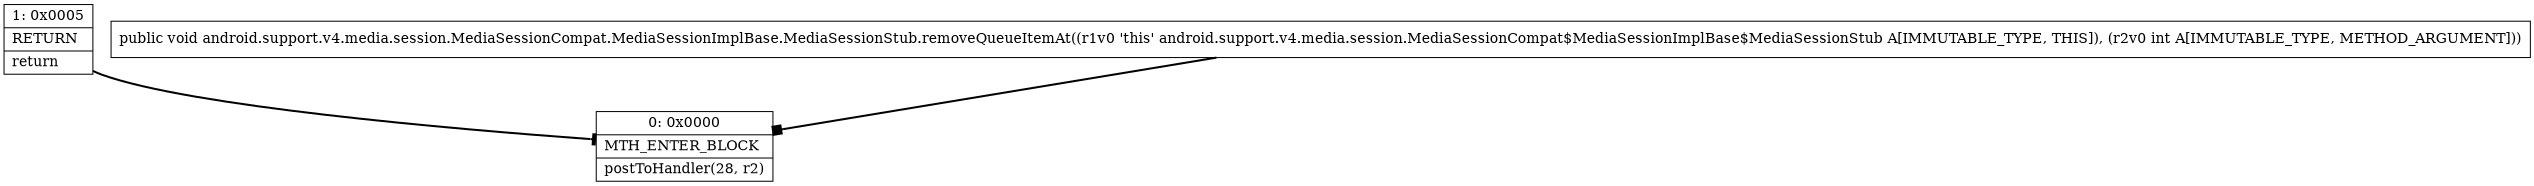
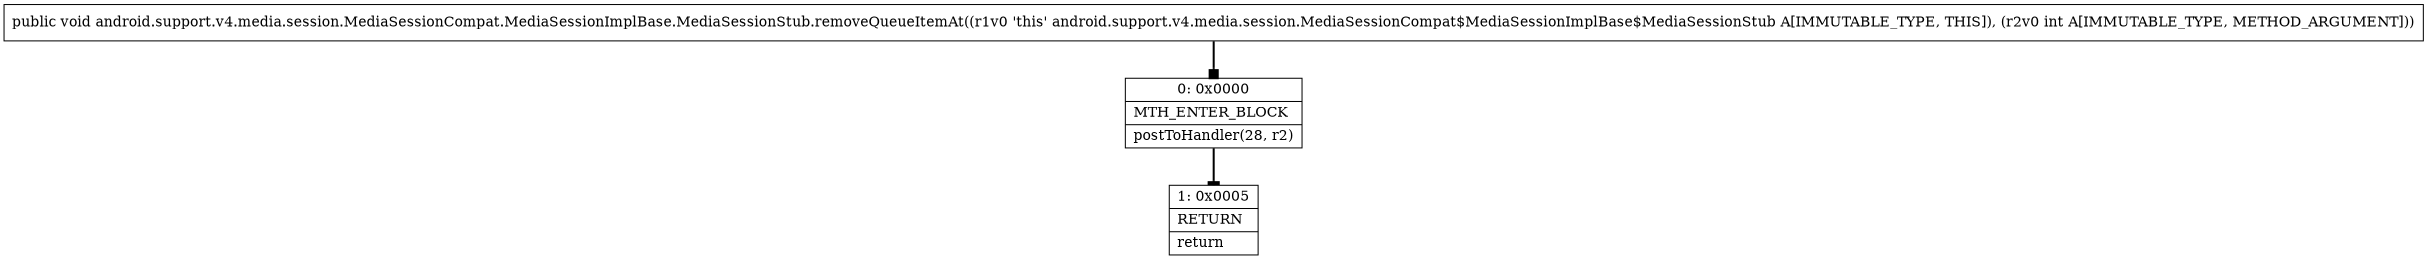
edge "1: 0x0005" -> "0: 0x0000": reversed
